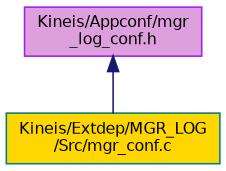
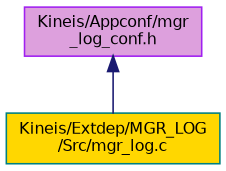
node "Kineis/Extdep/MGR_LOG /Src/mgr_conf.c": label "Kineis/Extdep/MGR_LOG /Src/mgr_conf.c" -> "Kineis/Extdep/MGR_LOG /Src/mgr_log.c"
